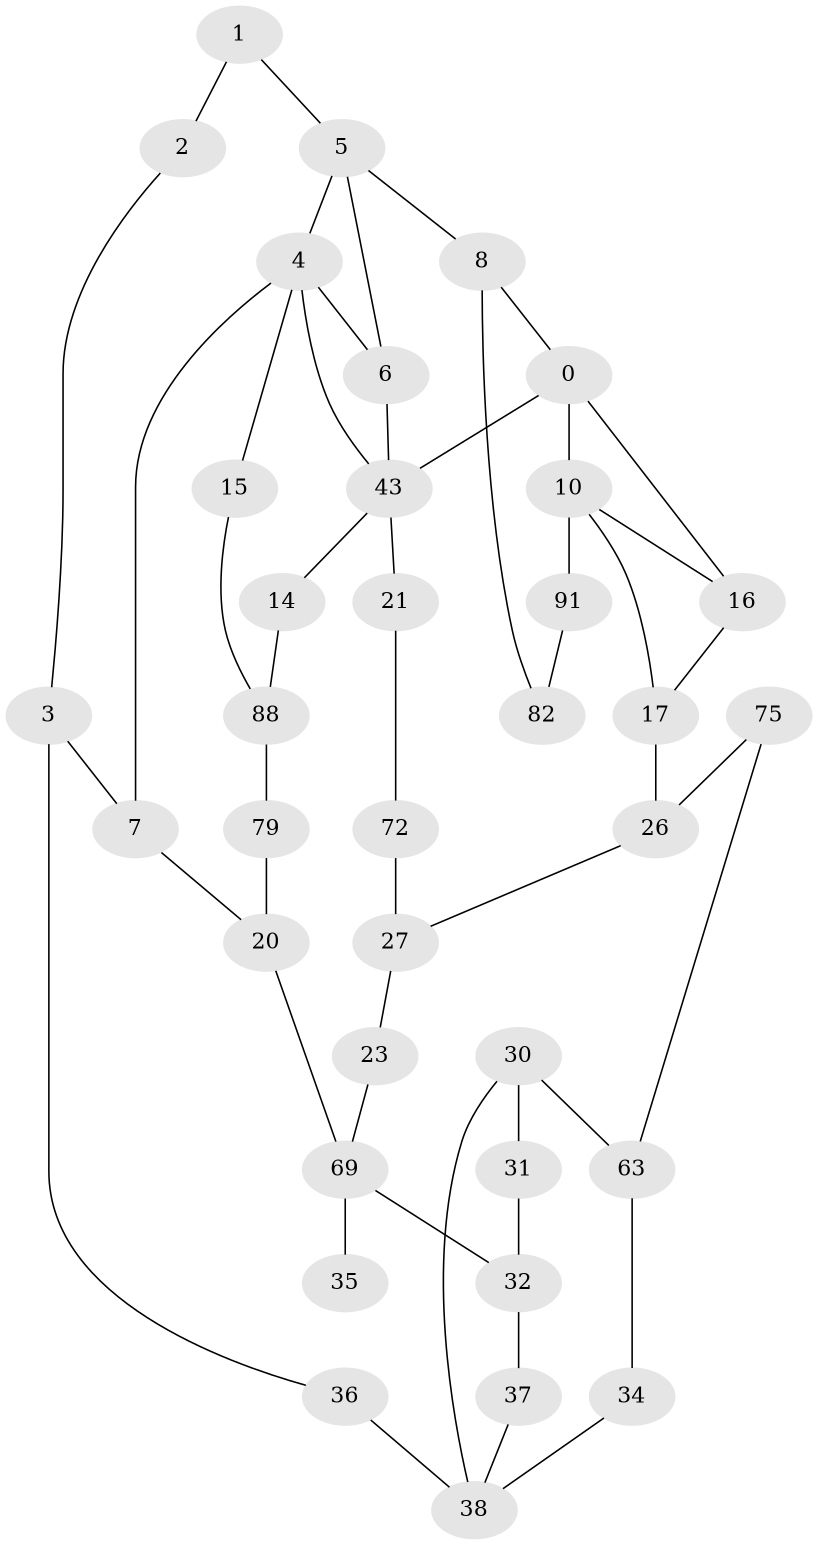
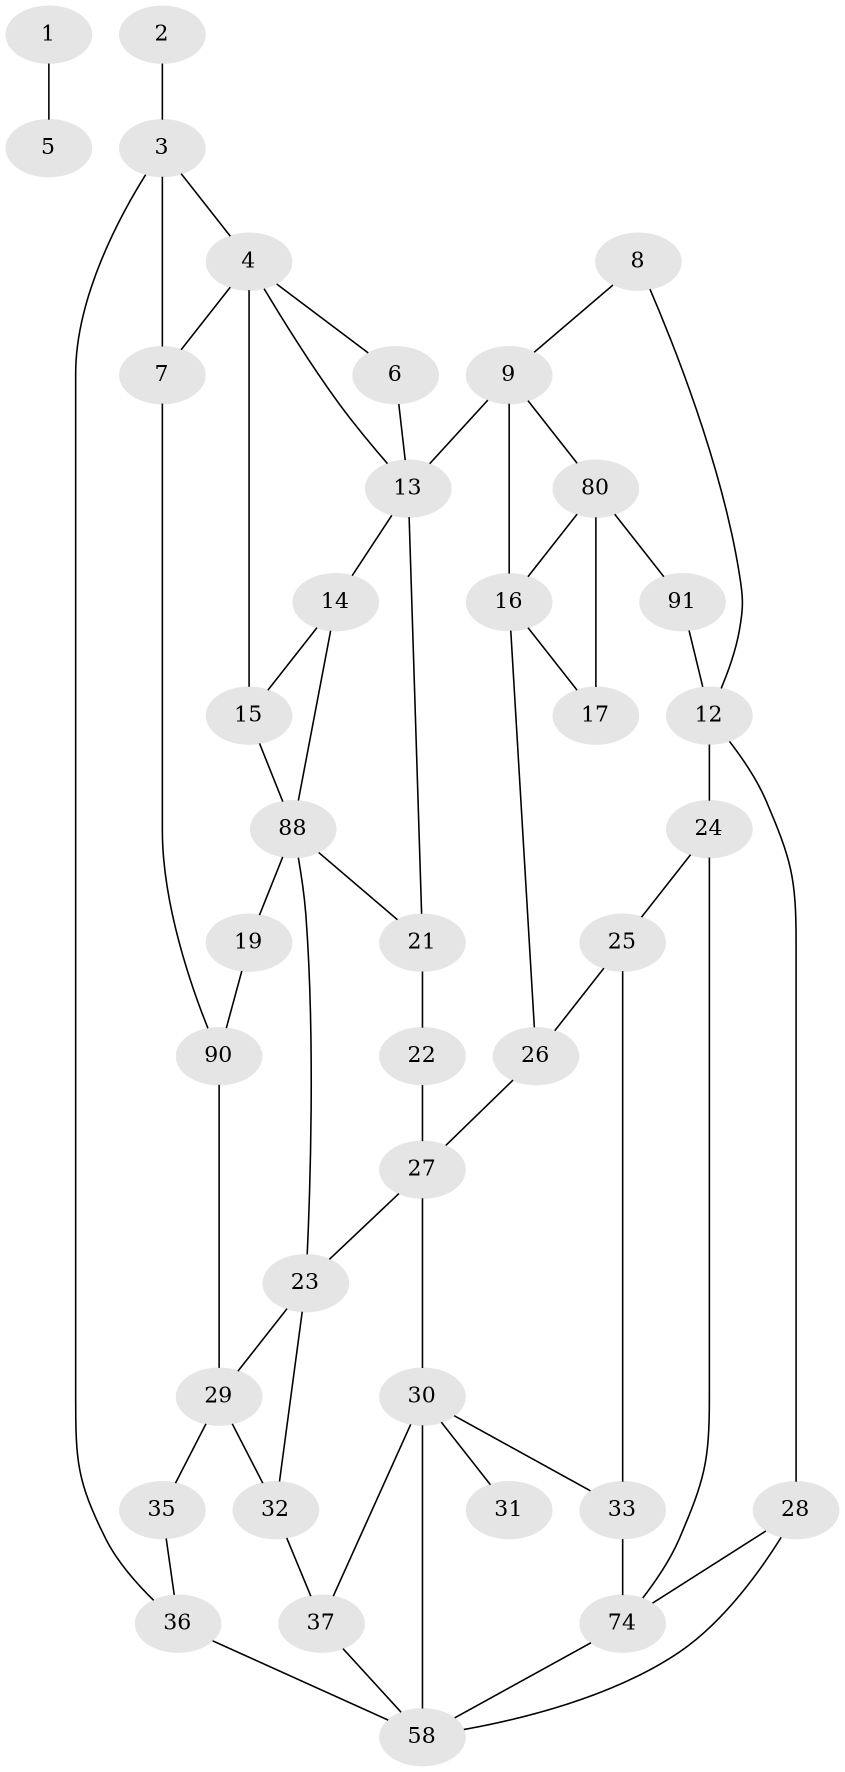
edge "1" -- "2": removed
edge "5" -- "4": now "3" -- "4"
edge "5" -- "8": removed
edge "5" -- "6": removed
node "0": label "0" -> "9"
node "43": label "43" -> "13"
node "10": label "10" -> "80"
edge "14" -- "15": added
node "82": label "82" -> "12"
node "75": label "75" -> "25"
edge "17" -- "26": now "16" -- "26"
node "79": label "79" -> "19"
node "72": label "72" -> "22"
node "24": added
edge "88" -- "21": added
node "20": label "20" -> "90"
edge "88" -- "23": added
node "69": label "69" -> "29"
node "63": label "63" -> "33"
edge "31" -- "32": now "23" -- "32"
edge "27" -- "30": added
node "34": label "34" -> "74"
edge "30" -- "37": added
node "38": label "38" -> "58"
node "28": added
edge "35" -- "36": added
